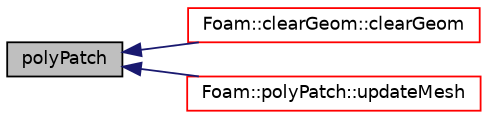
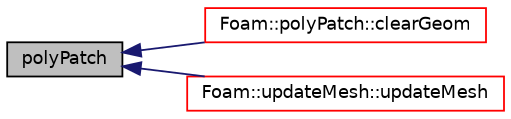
node "Foam::clearGeom::clearGeom": label "Foam::clearGeom::clearGeom" -> "Foam::polyPatch::clearGeom"
node "Foam::polyPatch::updateMesh": label "Foam::polyPatch::updateMesh" -> "Foam::updateMesh::updateMesh"
